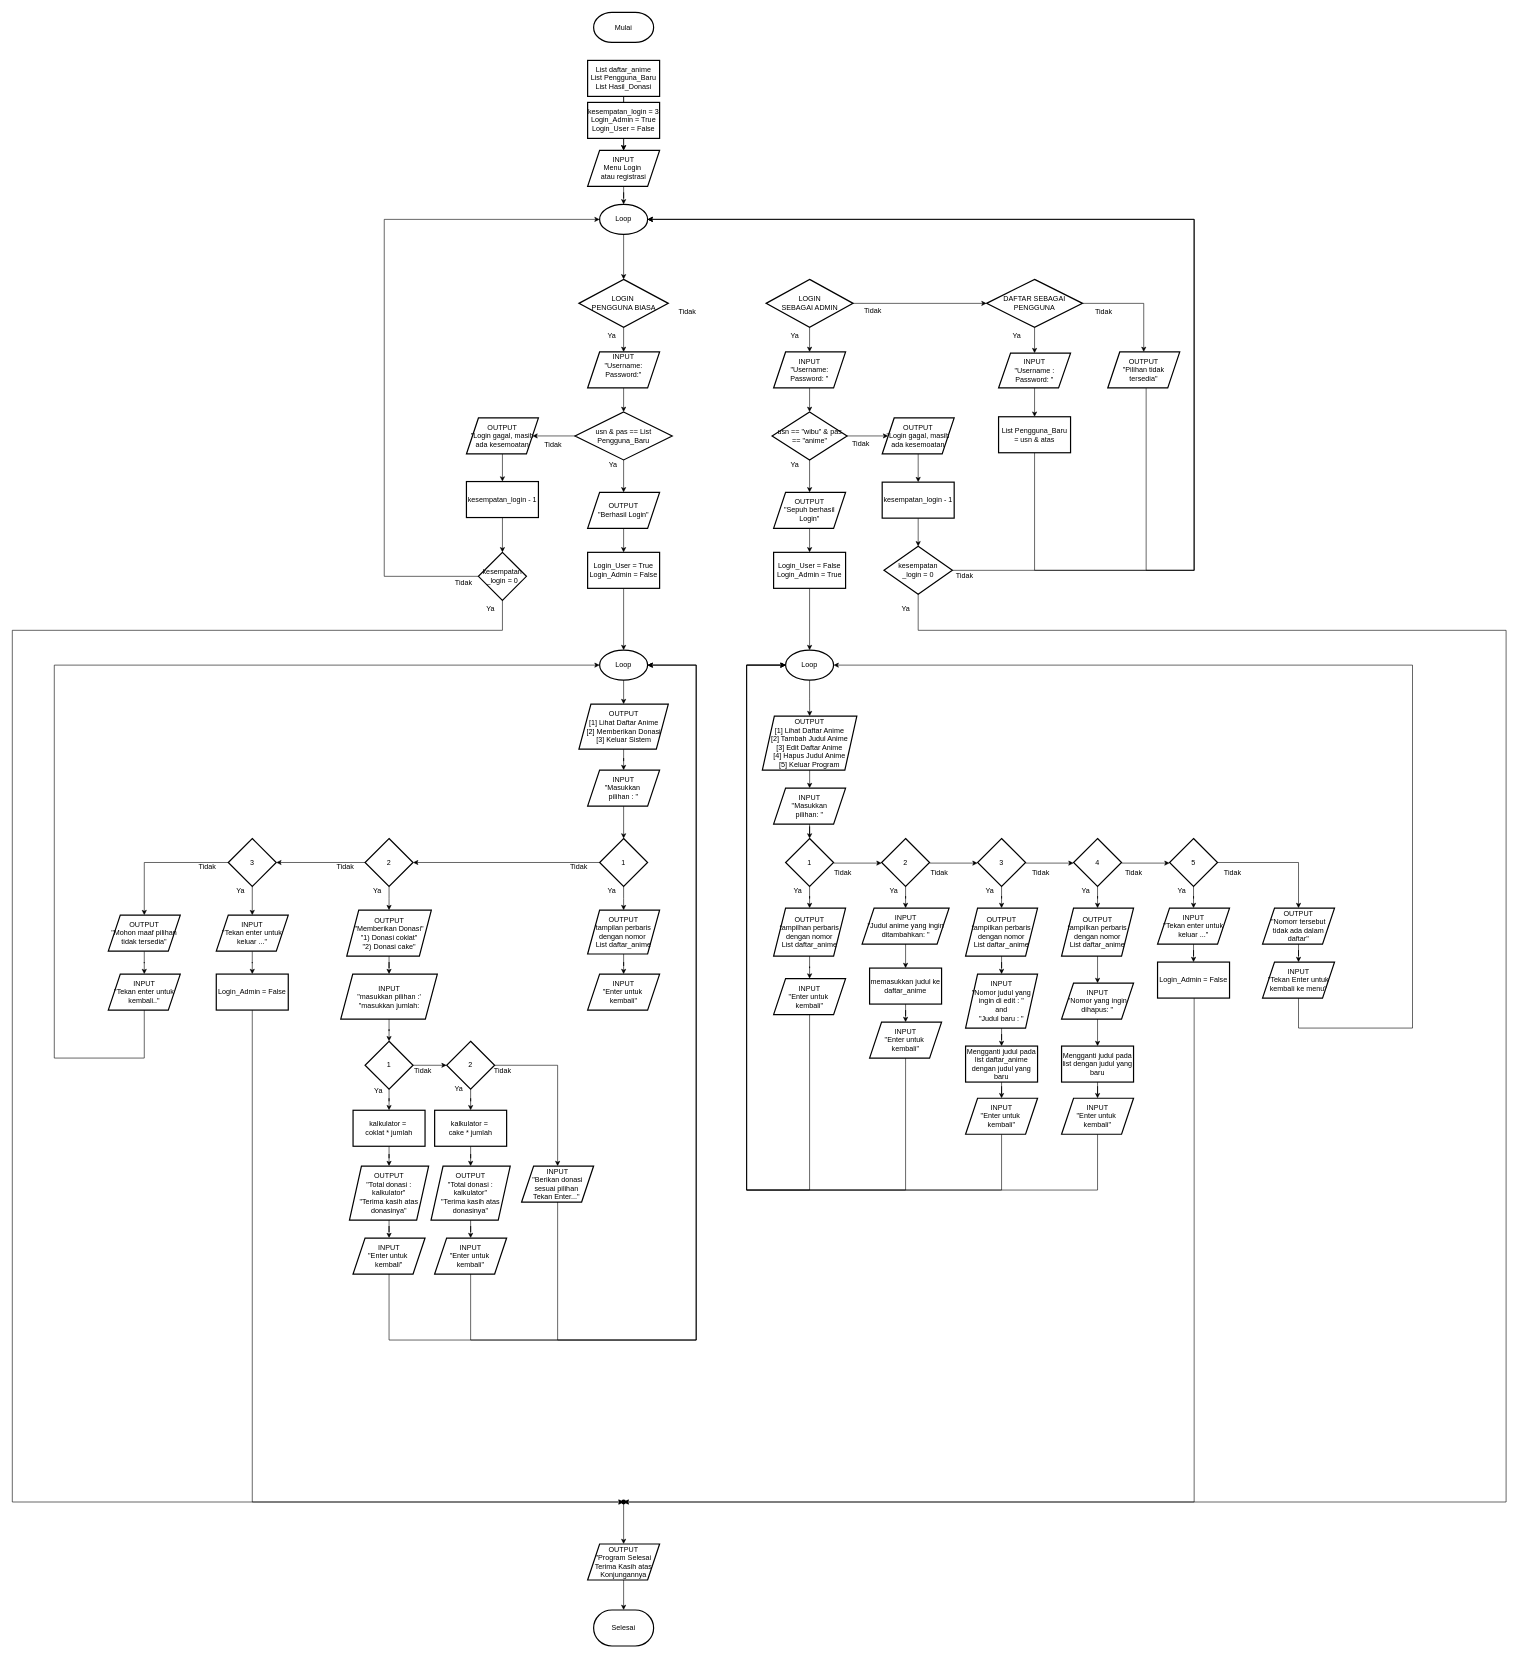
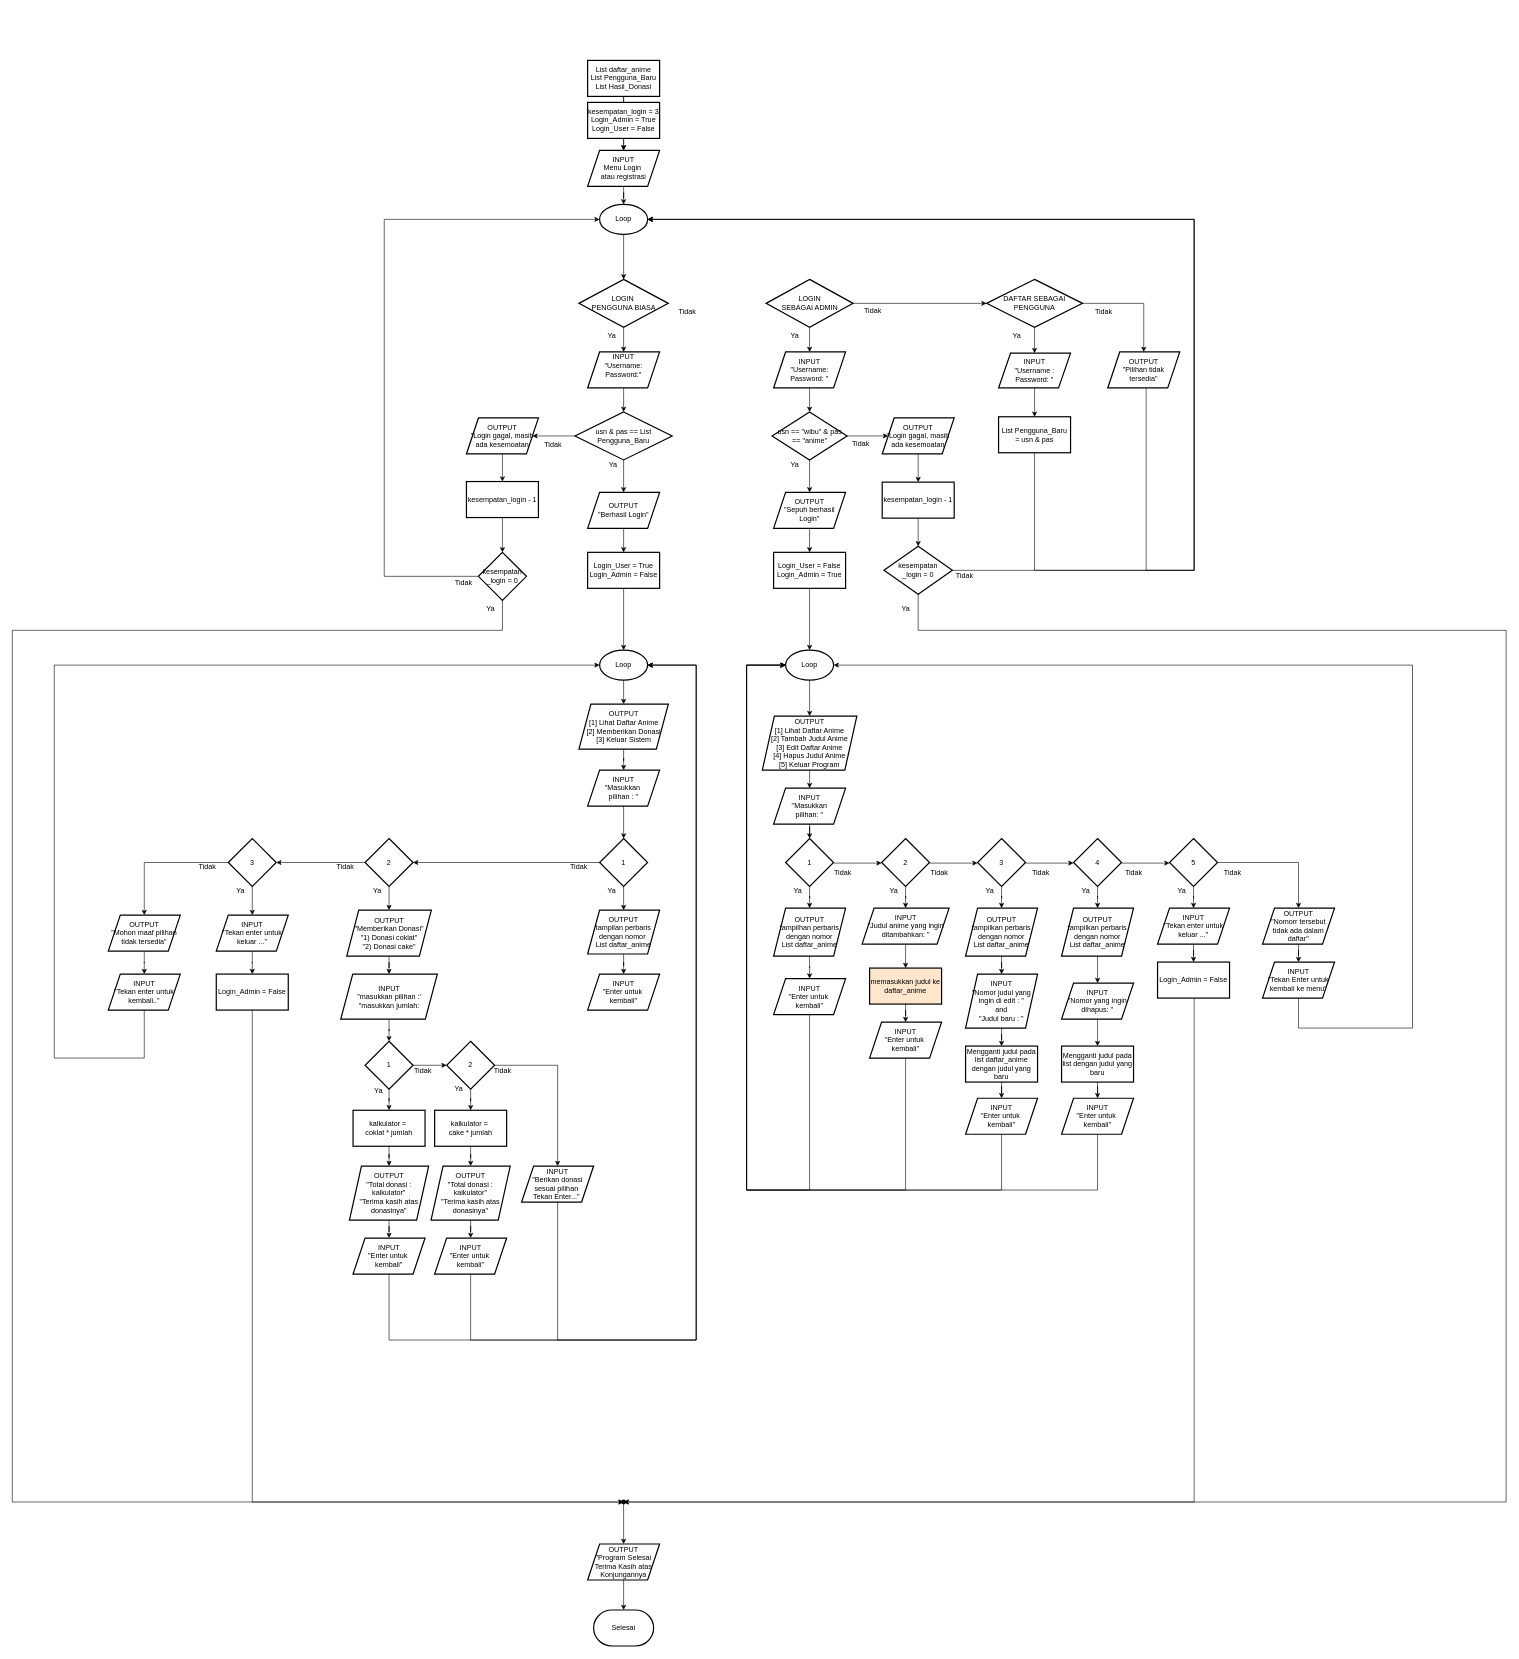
node "Mulai": removed
node "List Pengguna_Baru = usn & atas": label "List Pengguna_Baru = usn & atas" -> "List Pengguna_Baru = usn & pas"
node "memasukkan judul ke daftar_anime": fillcolor #ffffff -> #ffe6cc
